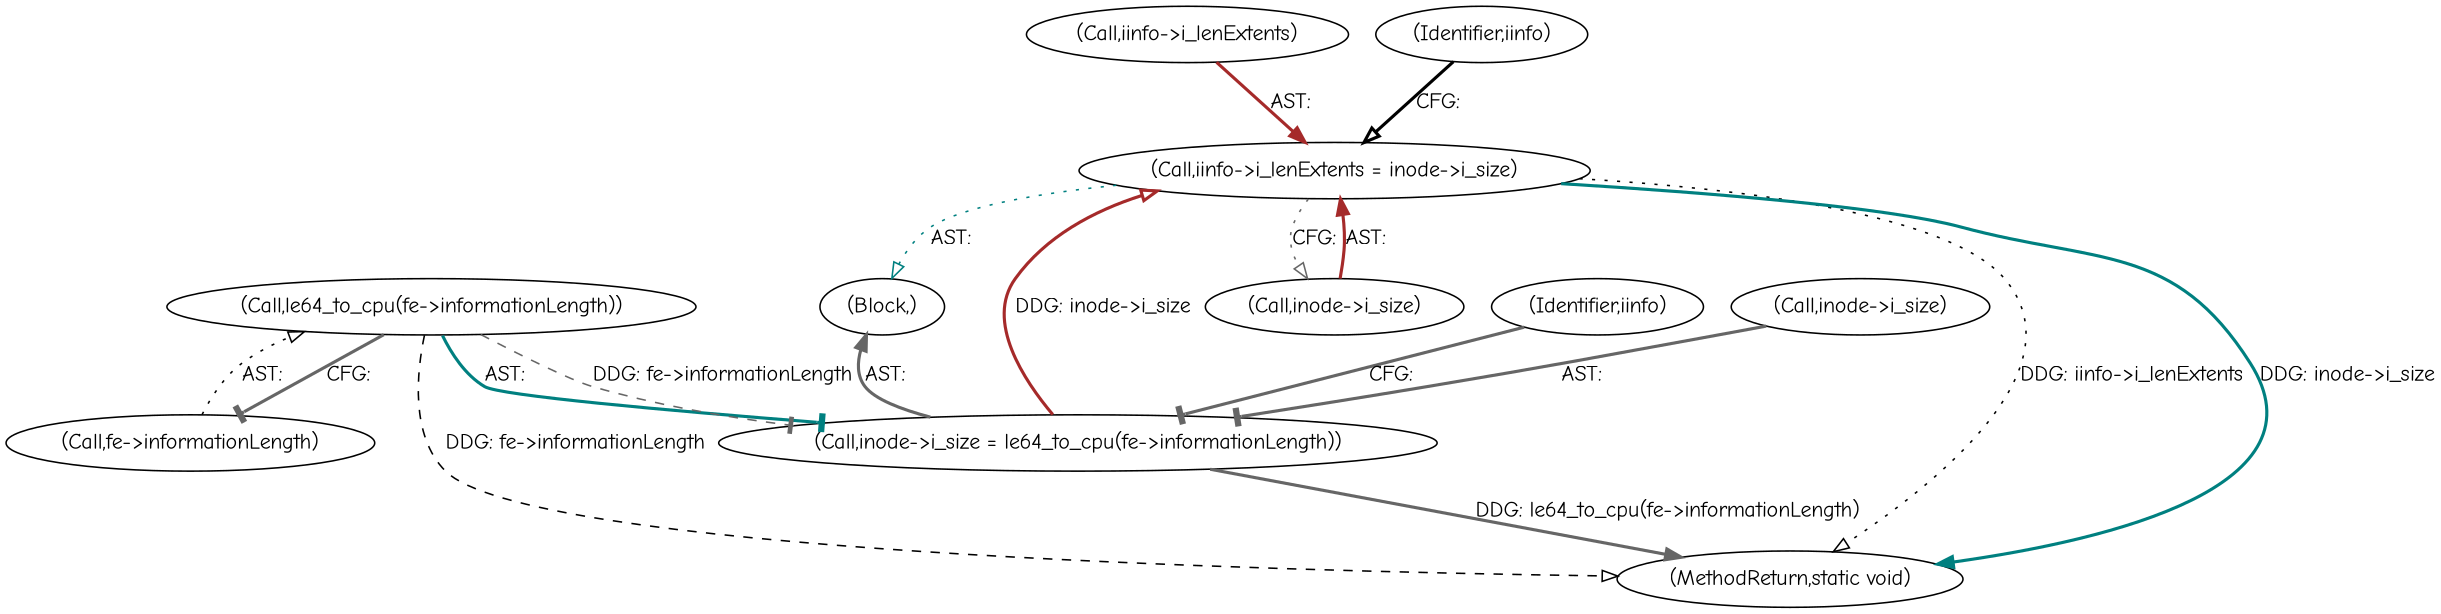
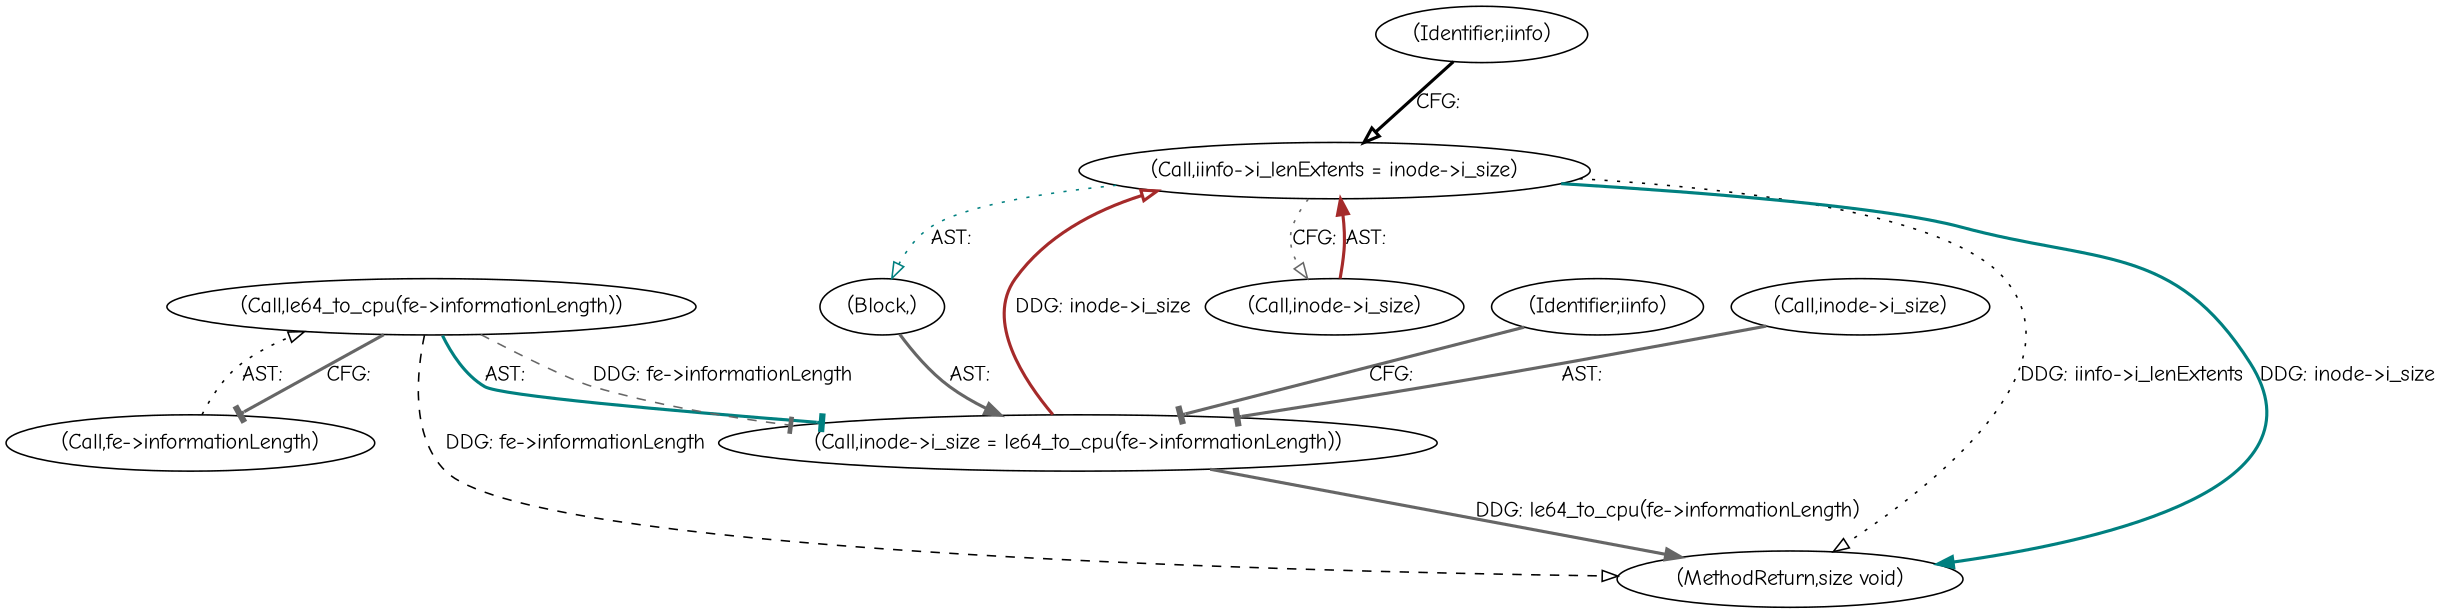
node "(Call,iinfo->i_lenExtents)": removed
edge "(Call,inode->i_size = le64_to_cpu(fe->informationLength))" -> "(Block,)": reversed
node "(MethodReturn,static void)": label "(MethodReturn,static void)" -> "(MethodReturn,size void)"
